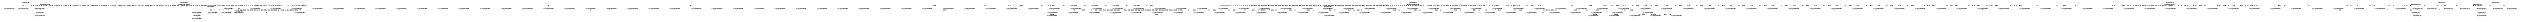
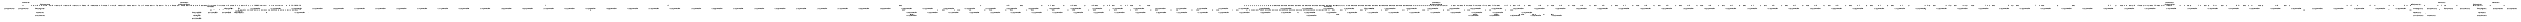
edge "1_fwatchdog#ServerID_6dcbcc88d5-j9zwp" -> "10.1.80.1:46890#ServerID_OuterContainerID": now "1_fwatchdog#ServerID_6dcbcc88d5-j9zwp" -> "10.1.80.1:49618#ServerID_OuterContainerID"
node "10.1.80.1:37285#ServerID_OuterContainerID": added
node "pipe:[20744134]#ServerID_736074b81582": added
